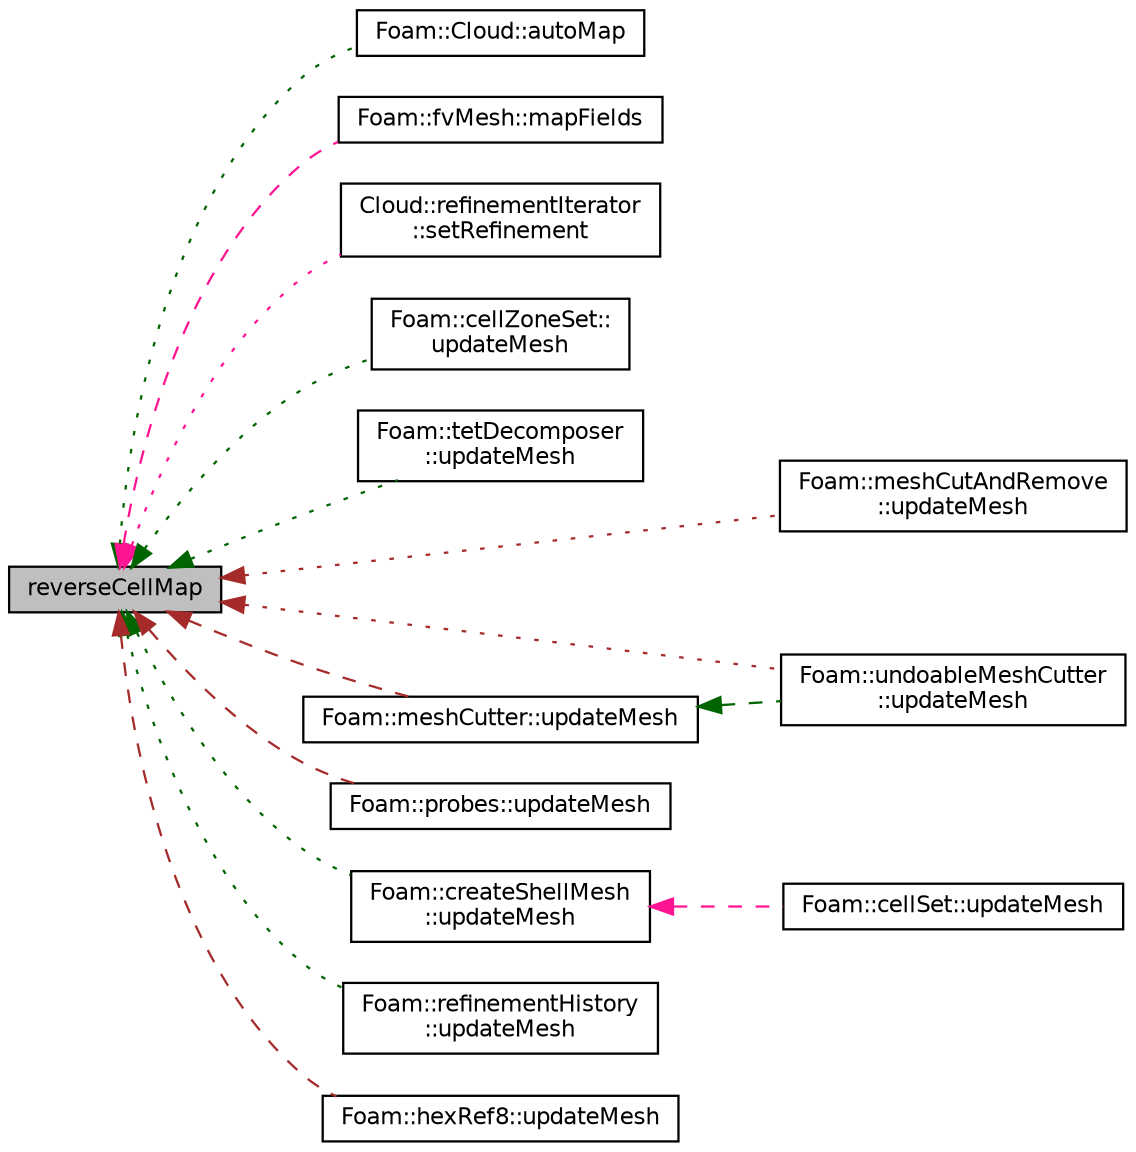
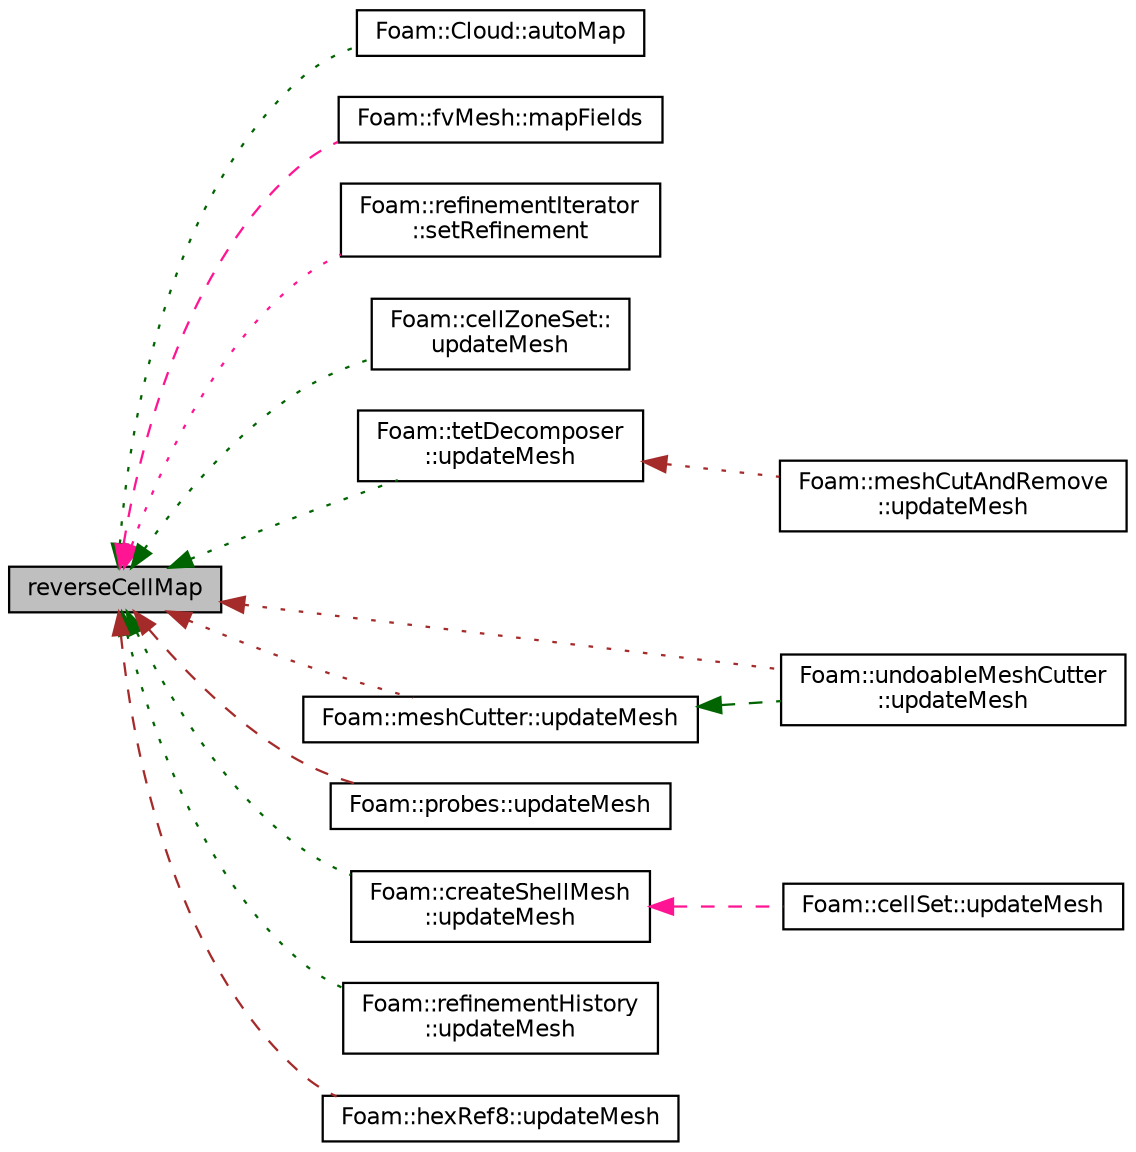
node "Cloud::refinementIterator ::setRefinement": label "Cloud::refinementIterator ::setRefinement" -> "Foam::refinementIterator ::setRefinement"
edge "Foam::meshCutAndRemove ::updateMesh" -> "reverseCellMap": now "Foam::meshCutAndRemove ::updateMesh" -> "Foam::tetDecomposer ::updateMesh"
edge "Foam::meshCutter::updateMesh" -> "reverseCellMap": style dashed -> dotted
